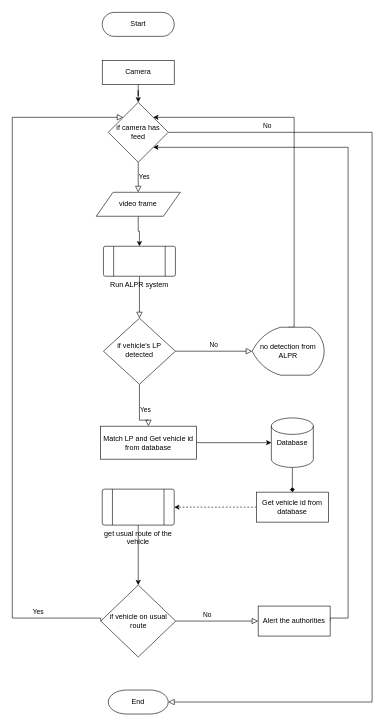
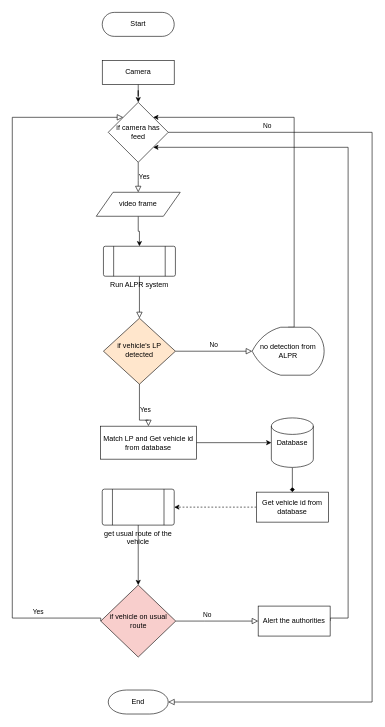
node "if vehicle's LP detected": fillcolor #ffffff -> #ffe6cc
node "if vehicle on usual route": fillcolor #ffffff -> #f8cecc
